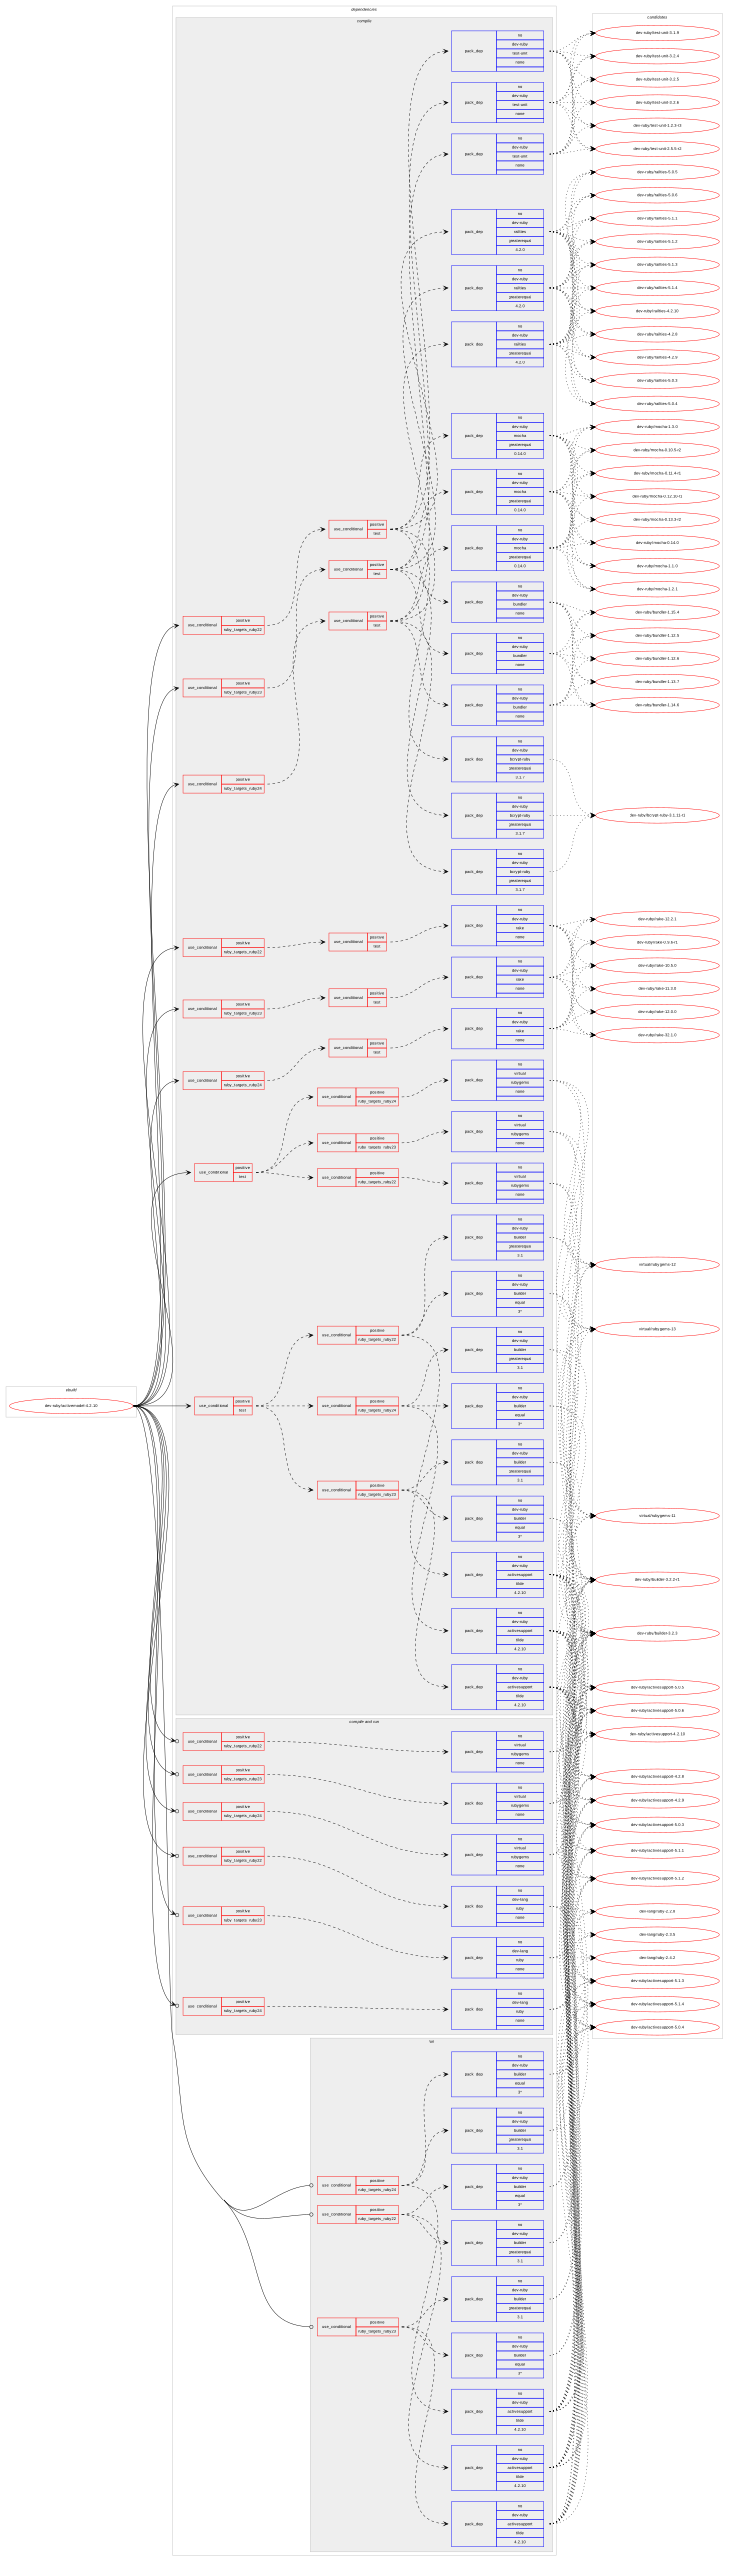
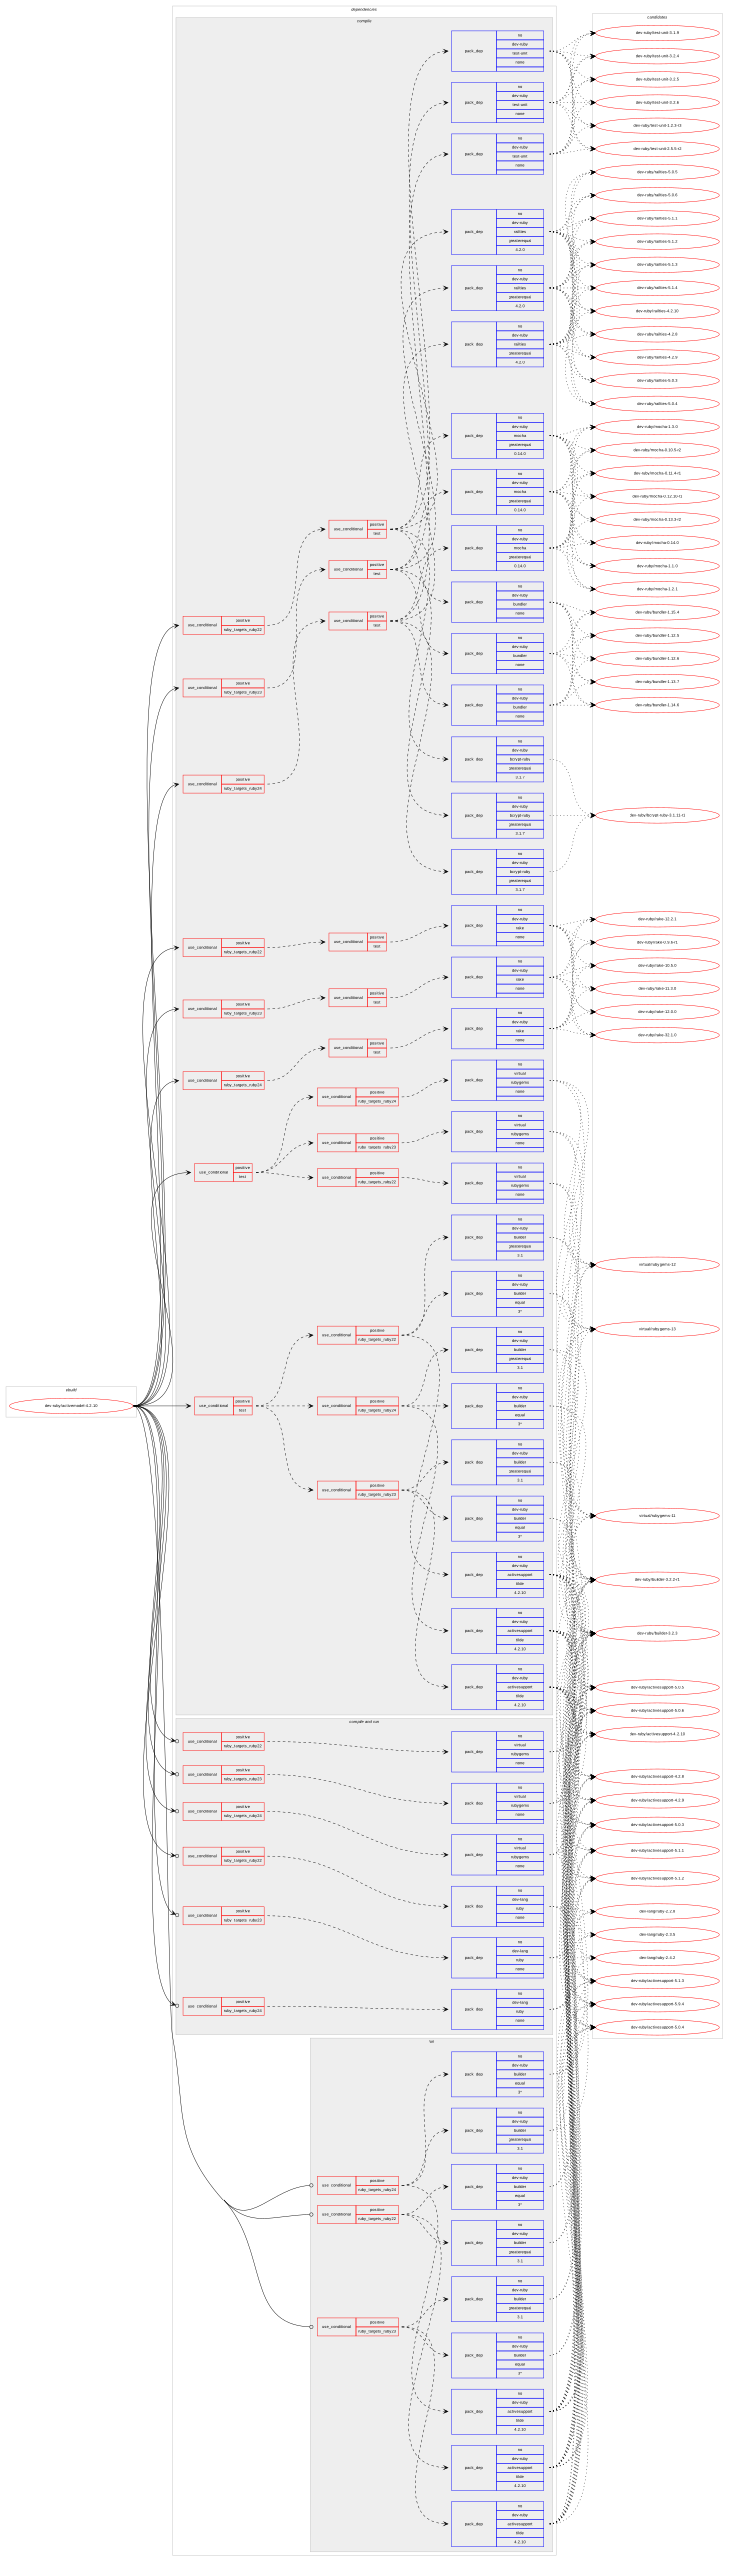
node "dev-ruby/activesupport-5.1.4": label "dev-ruby/activesupport-5.1.4" -> "dev-ruby/activesupport-5.9.4"
